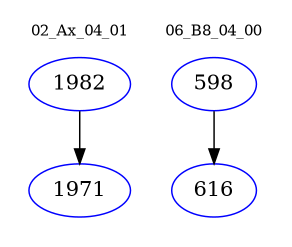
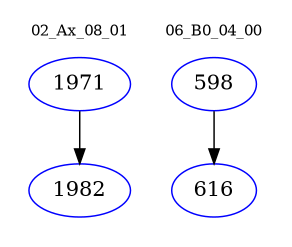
cluster "02_Ax_04_01": label "02_Ax_04_01" -> "02_Ax_08_01"
cluster "06_B8_04_00": label "06_B8_04_00" -> "06_B0_04_00"
edge "1982" -> "1971": reversed
